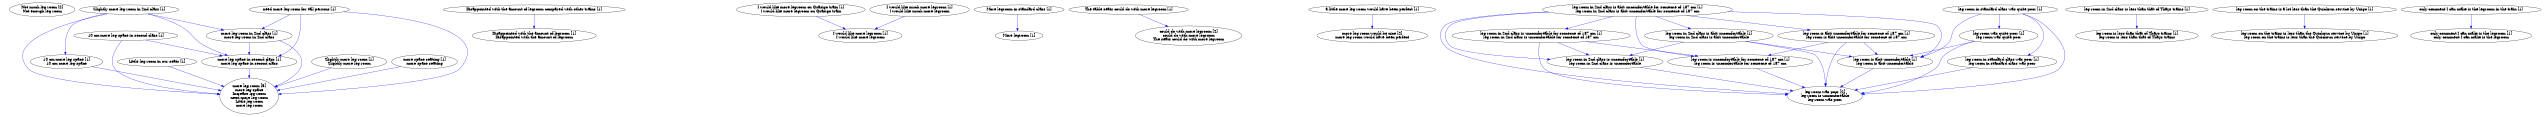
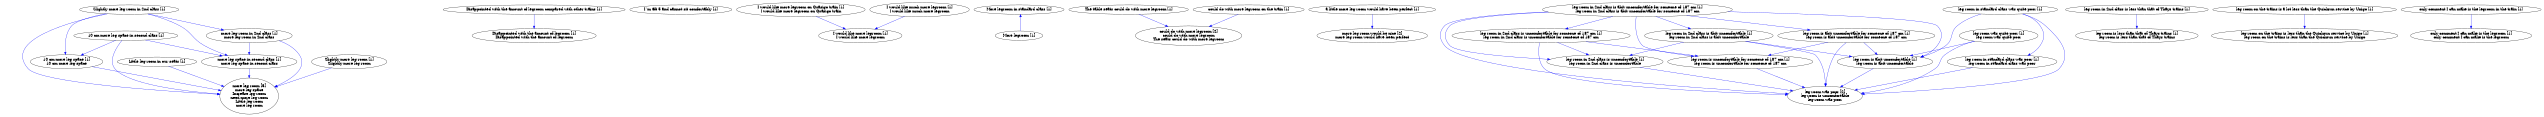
node "Not much leg room [2] Not enough leg room": removed
node "need more leg room for tall persons [1]": removed
node "I 'm 6ft 5 and cannot sit comfortably [1]": added
node "could do with more legroom on the train [1]": added
edge "leg room in standard class was quite poor [1]" -> "leg room was quite poor [1] leg room was quite poor": removed
edge "More legroom in standard class [1]" -> "More legroom [1]": reversed
edge "10 cm more leg space in second class [1]" -> "10 cm more leg space [1] 10 cm more leg space": added
node "more space seating [1] more space seating": removed
